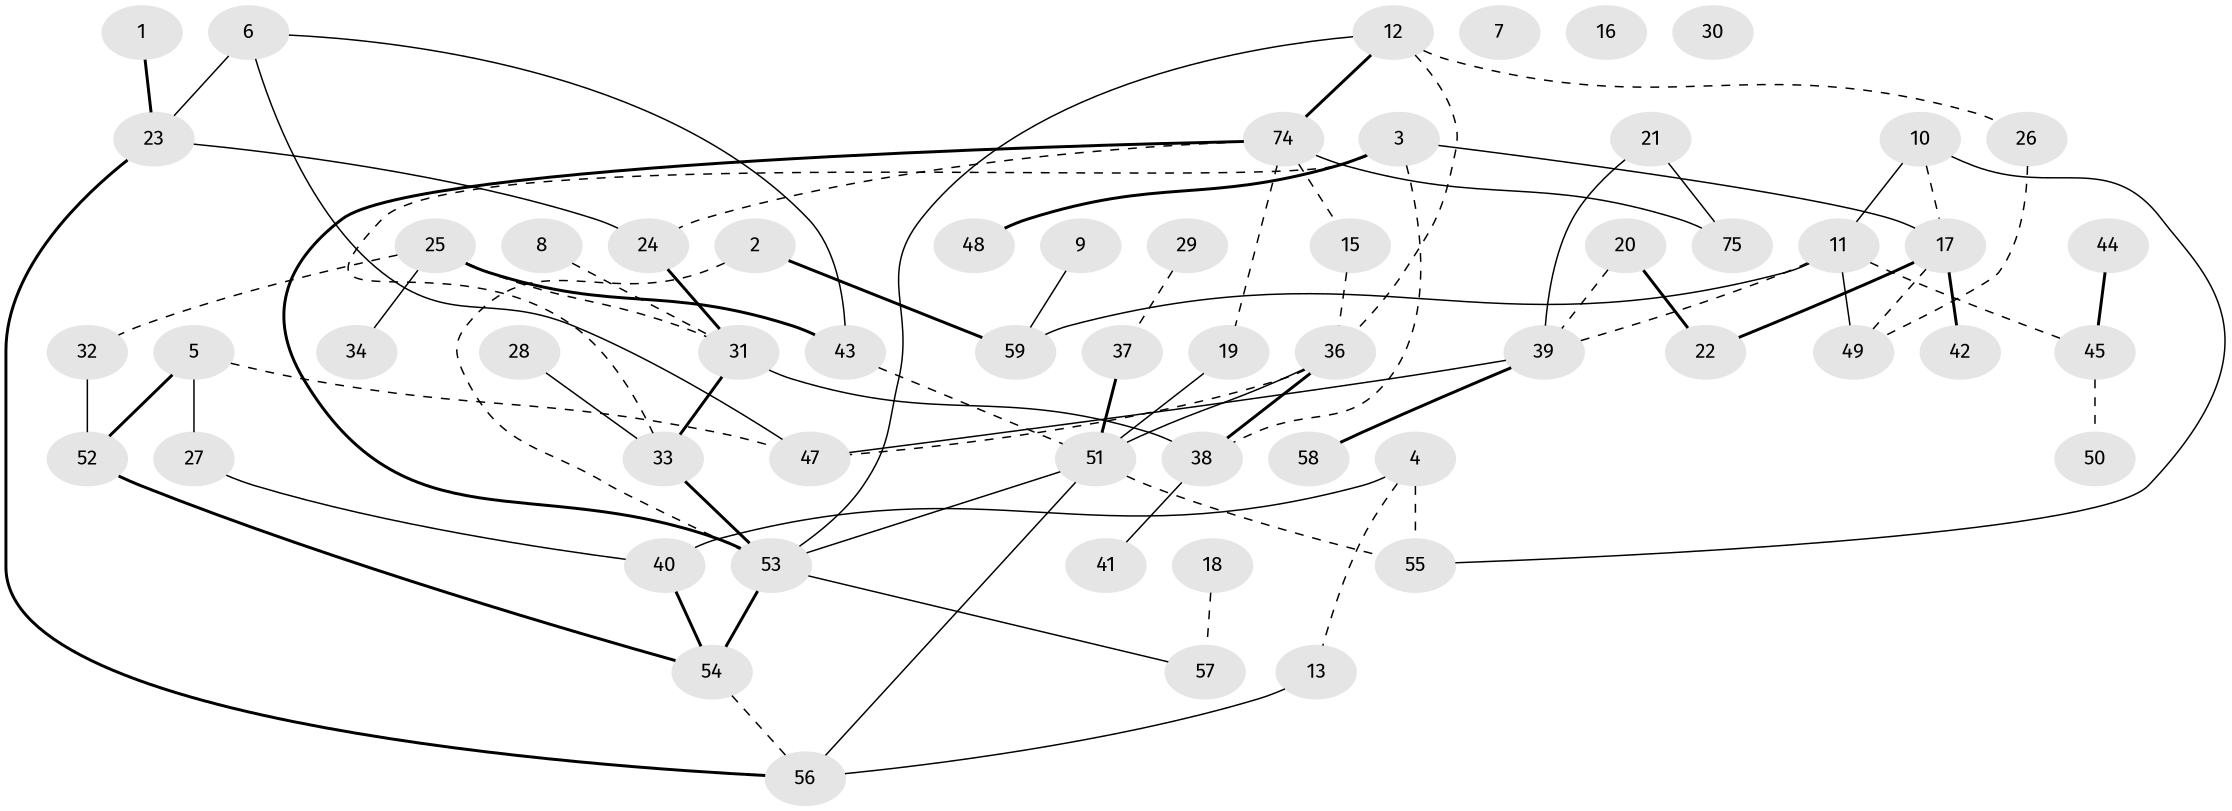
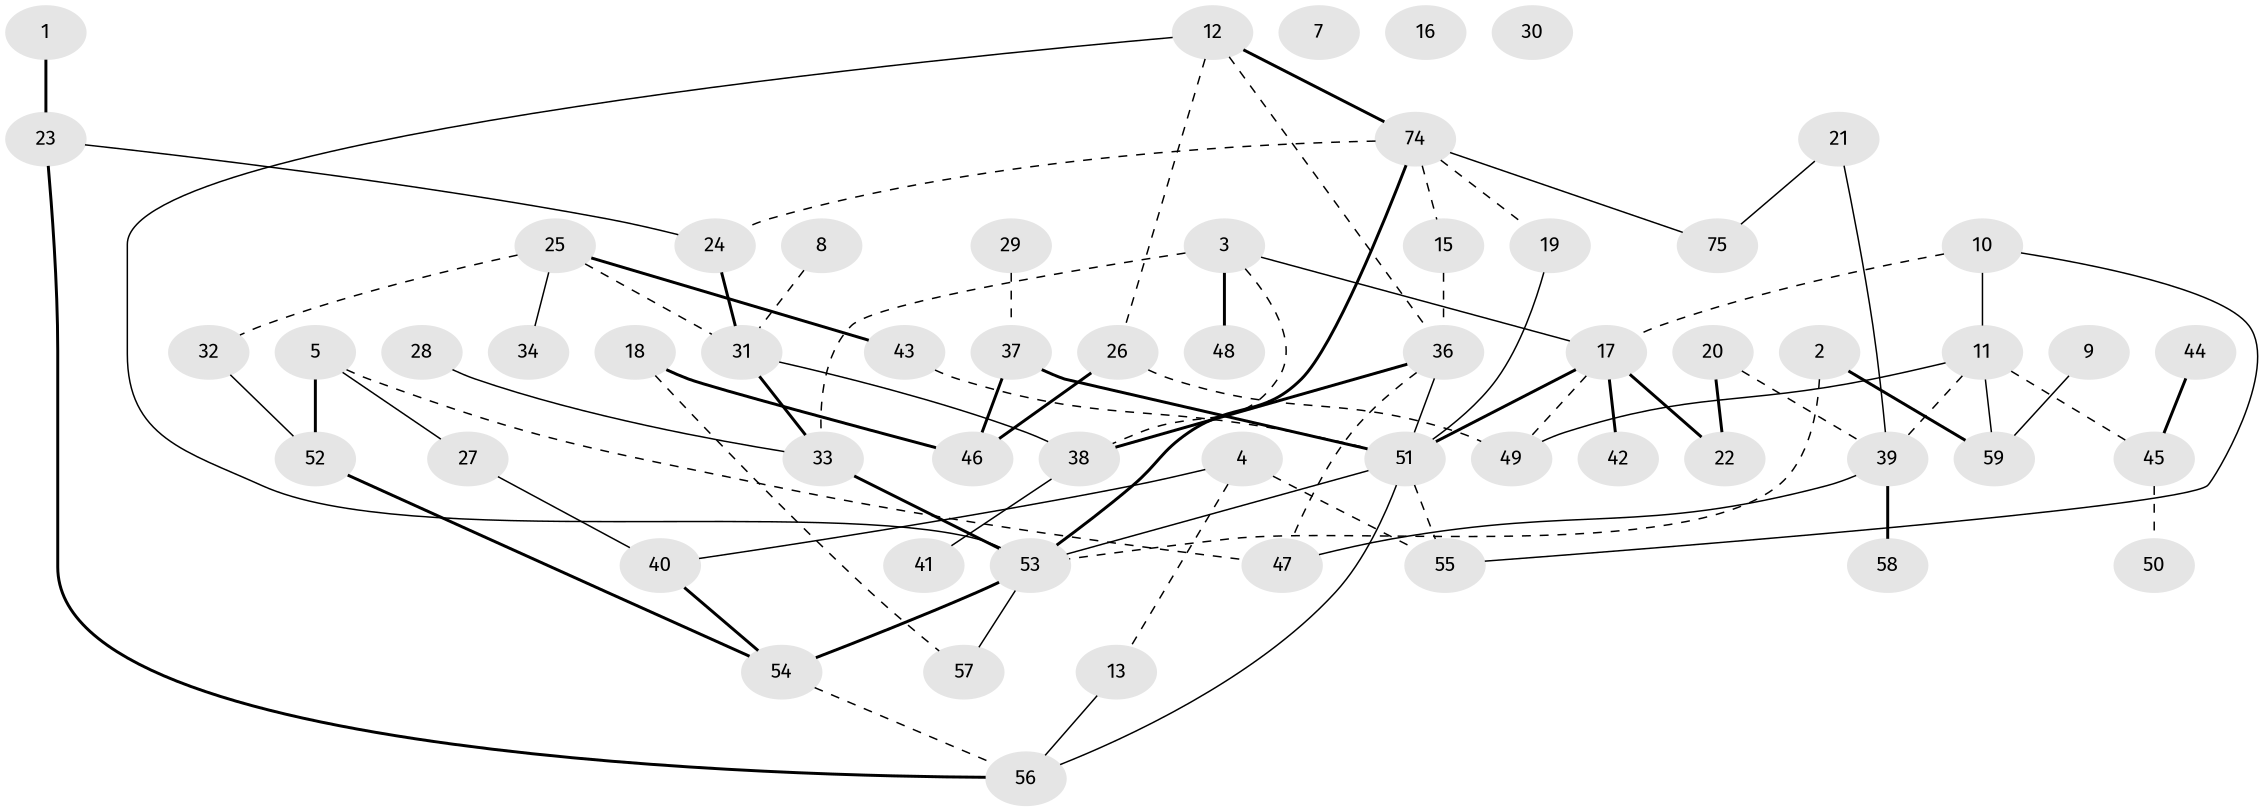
node "6": removed
edge "17" -- "51": added
node "46": added
